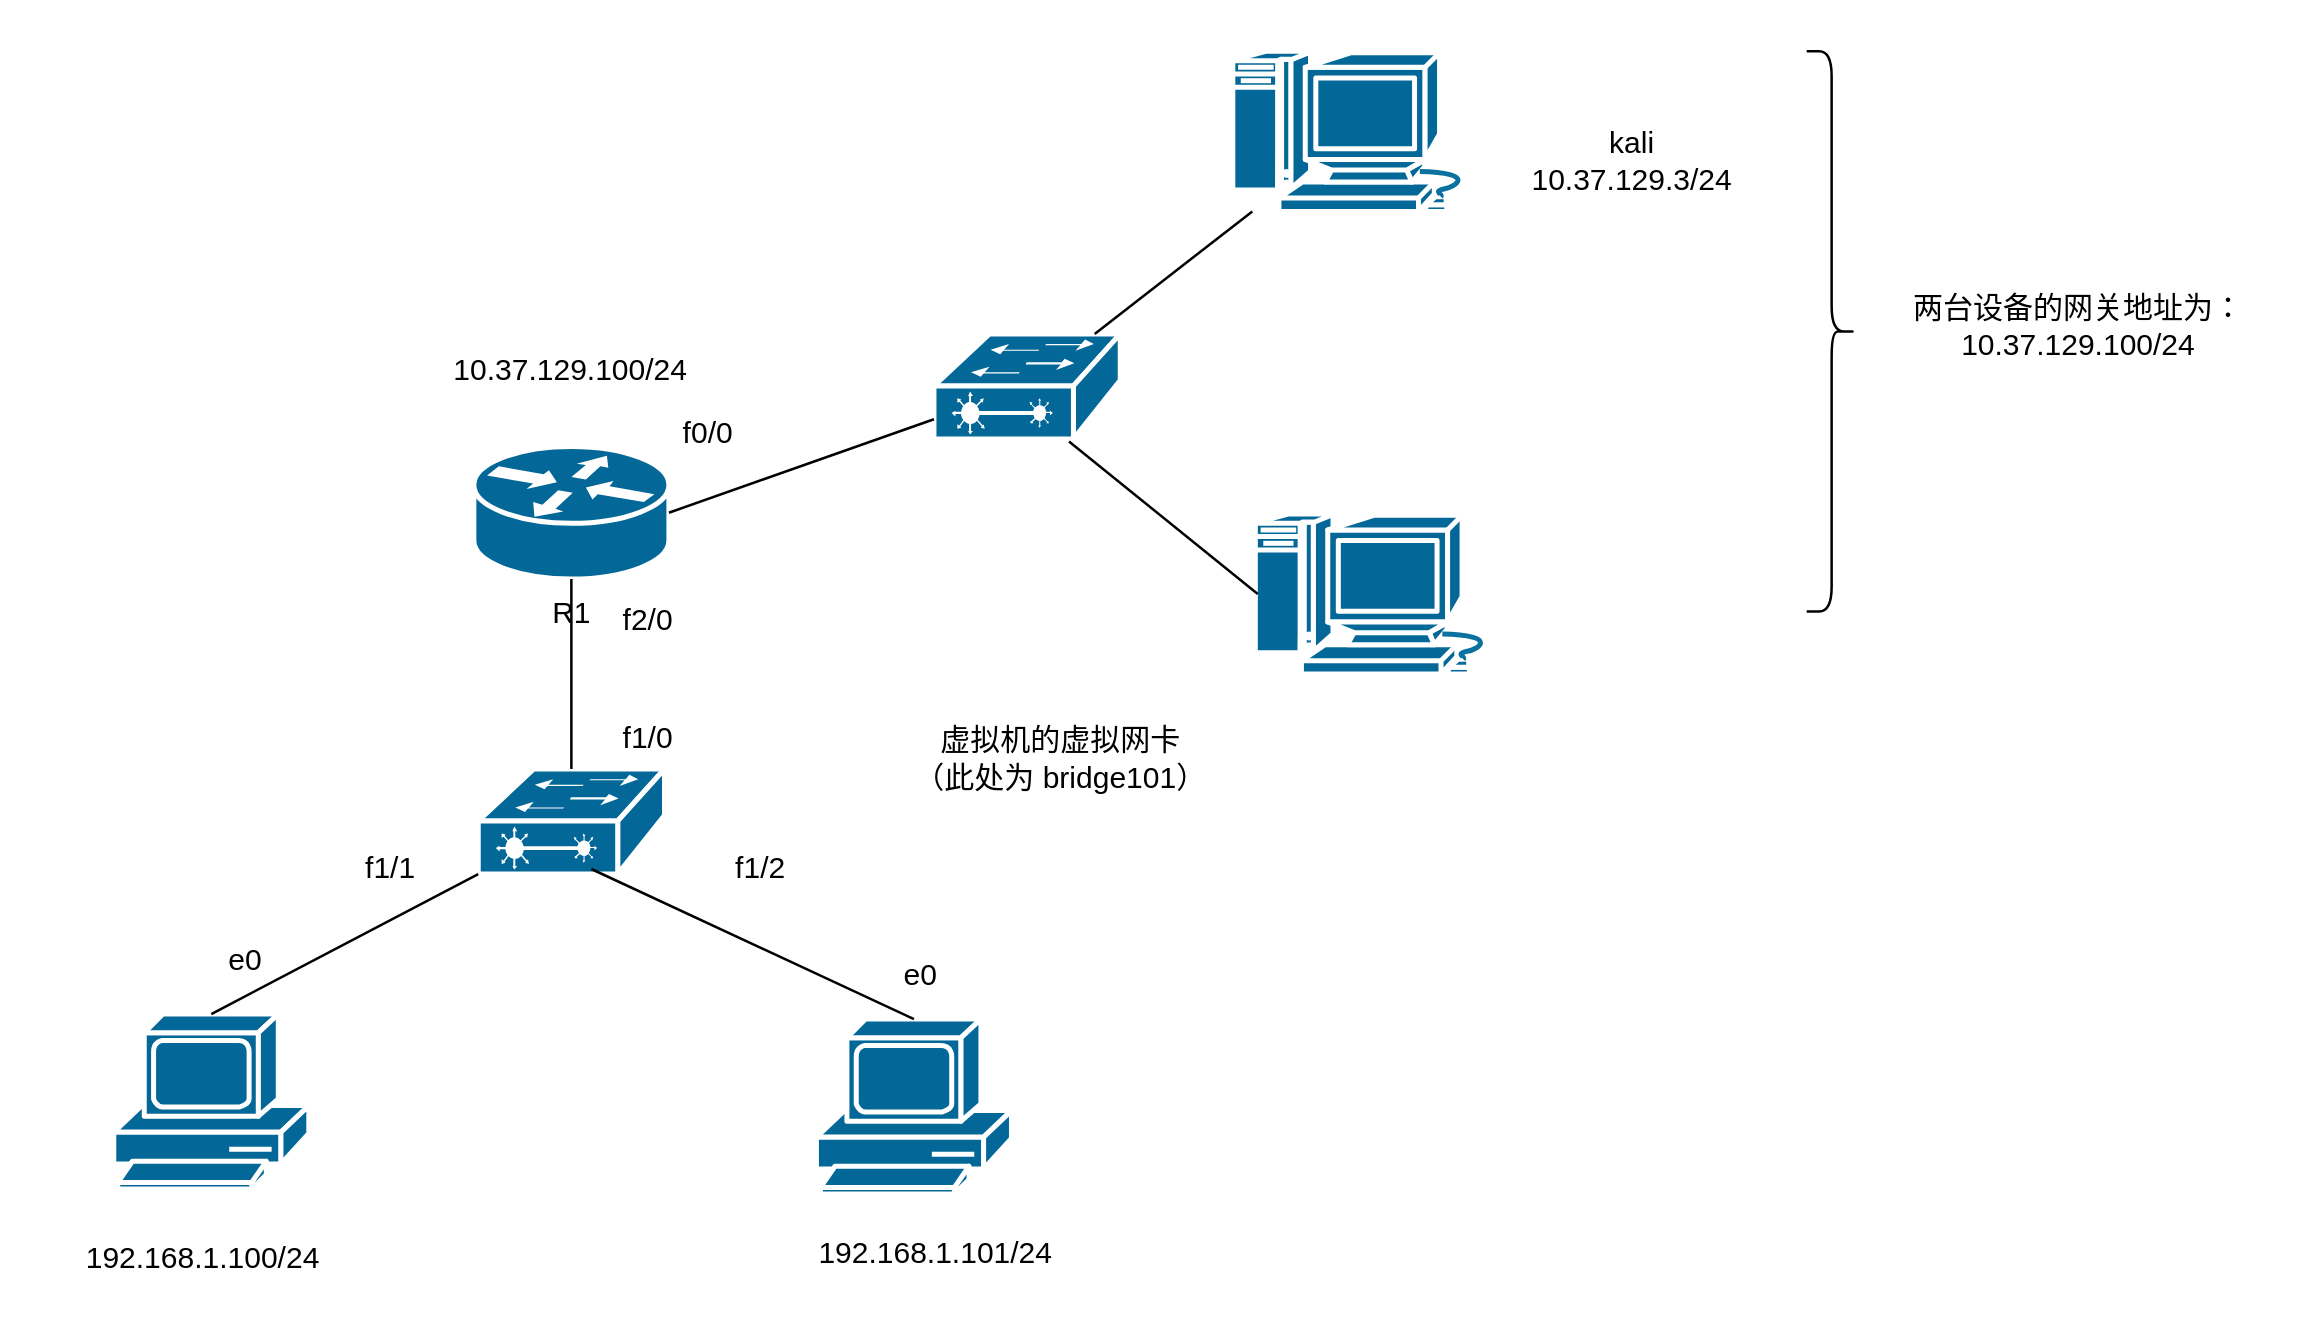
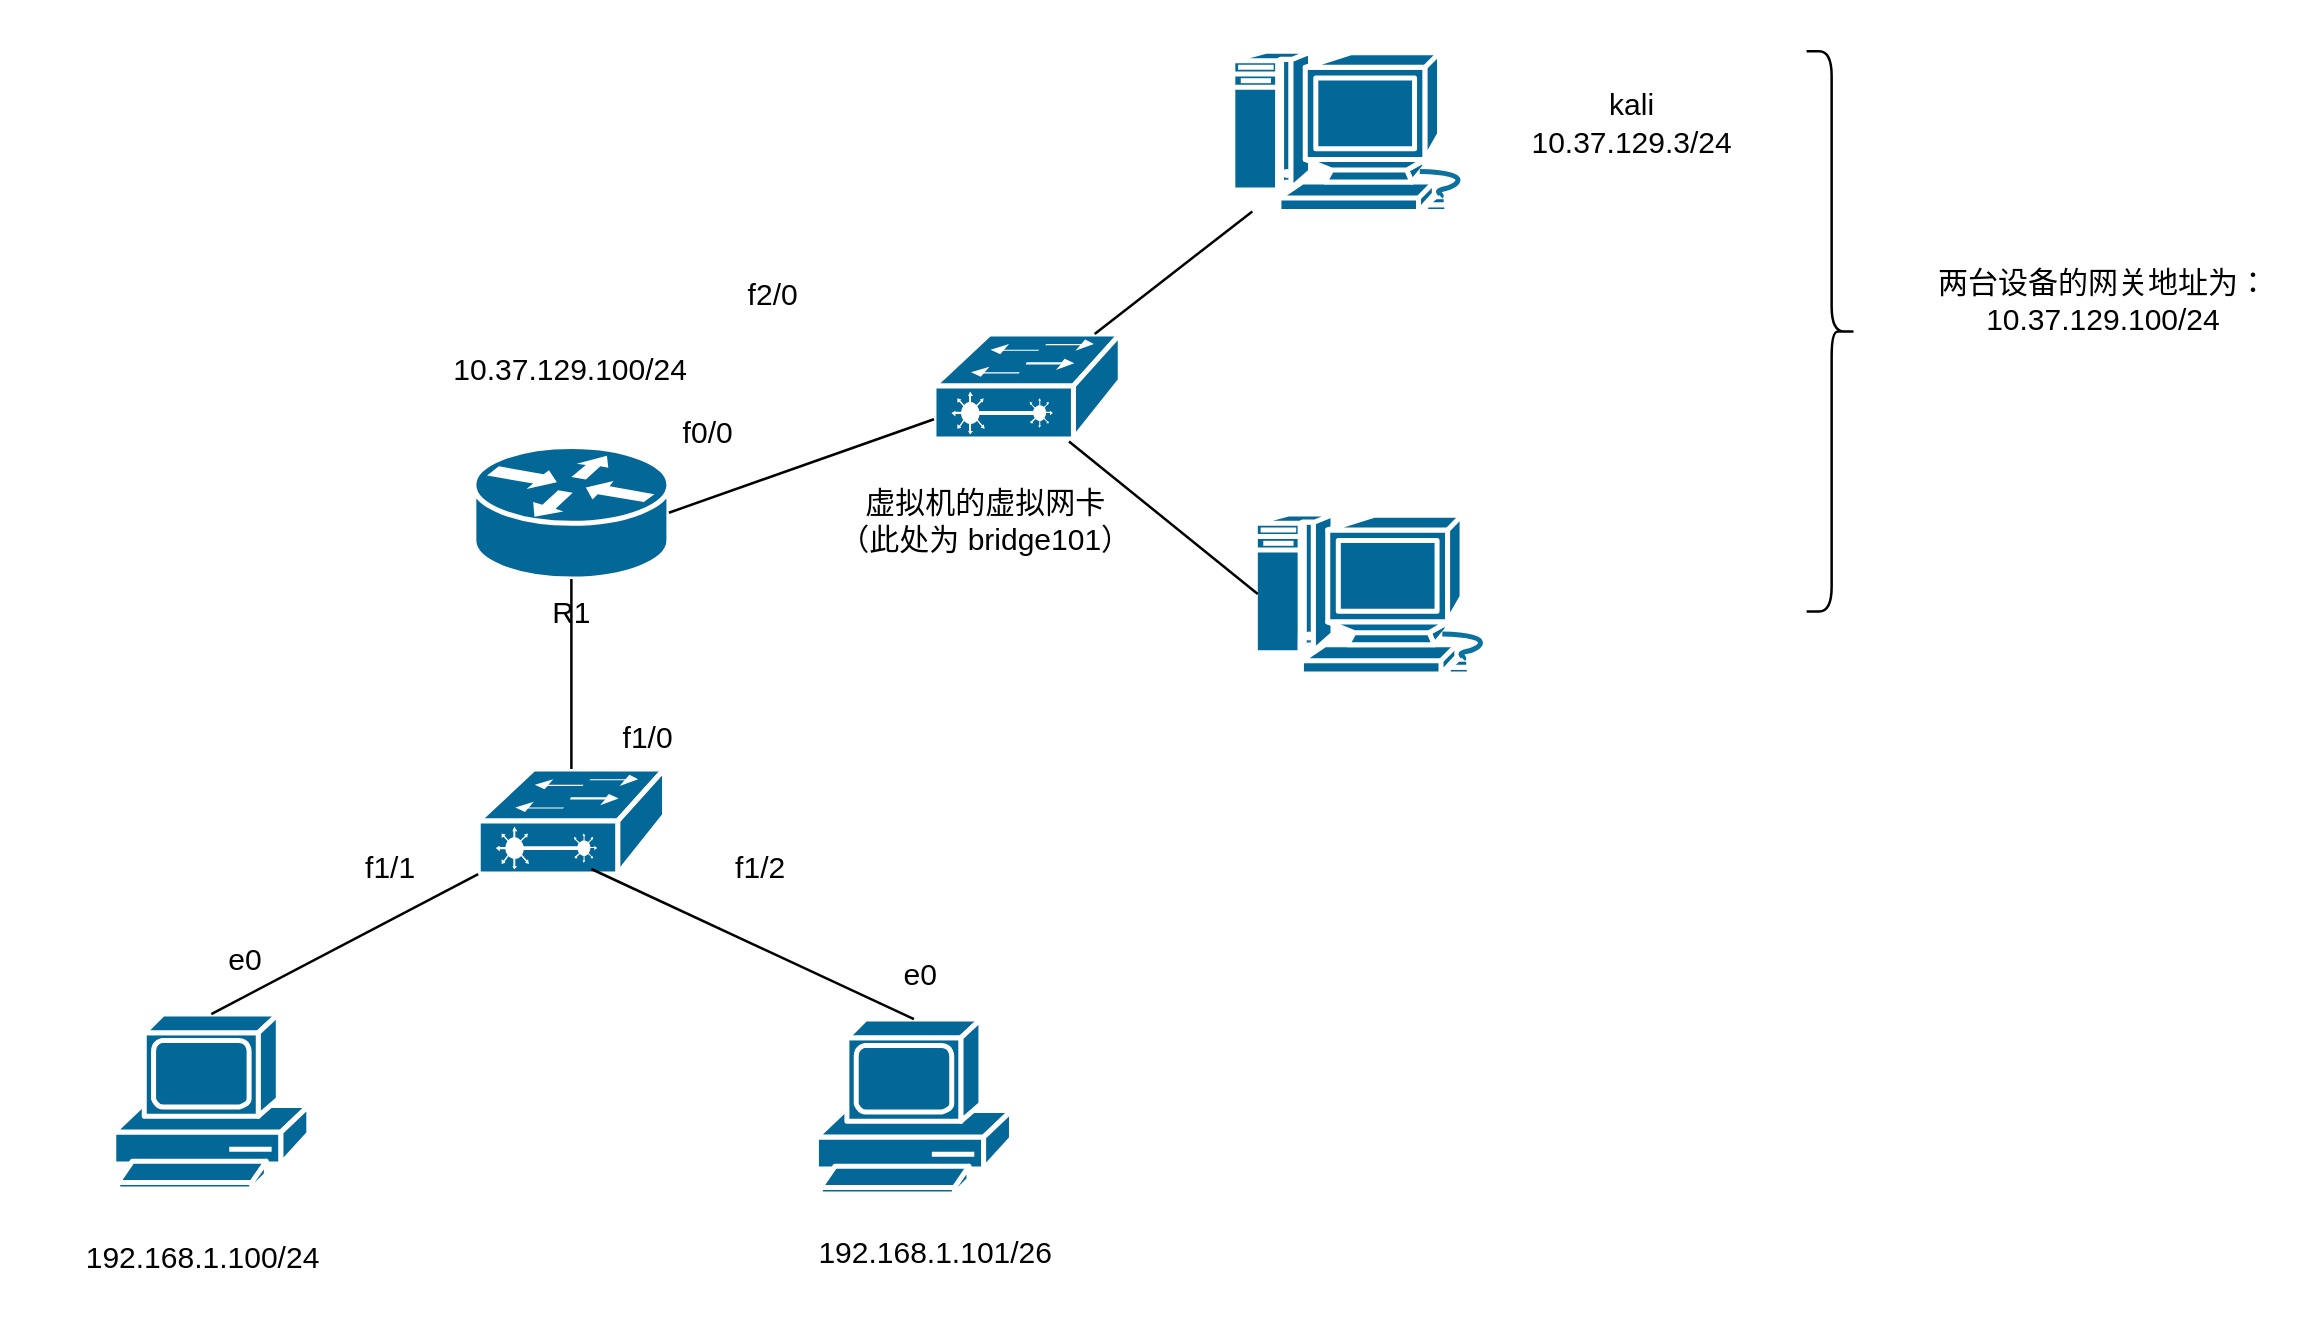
node "kali 10.37.129.3/24": moved (1633, 160) -> (1633, 123)
node "两台设备的网关地址为：10.37.129.100/24": moved (2079, 326) -> (2104, 301)
node "f2/0": moved (649, 621) -> (774, 296)
node "虚拟机的虚拟网卡（此处为 bridge101）": moved (1061, 758) -> (986, 520)
node "192.168.1.101/24": label "192.168.1.101/24" -> "192.168.1.101/26"
